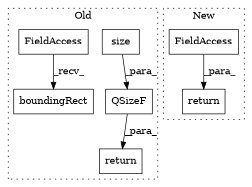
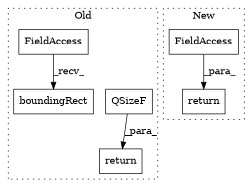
node "size": removed
